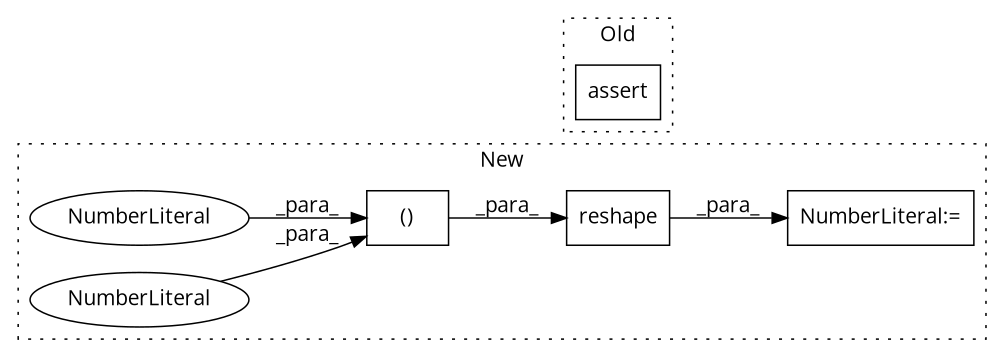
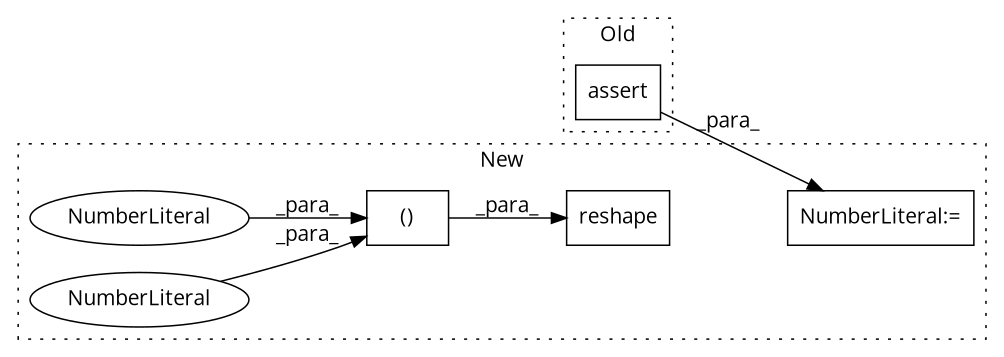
edge "reshape" -> "NumberLiteral:=": now "assert" -> "NumberLiteral:="
